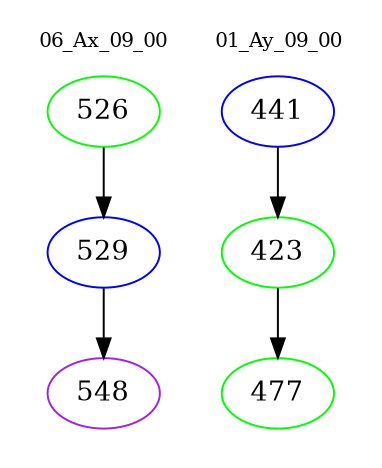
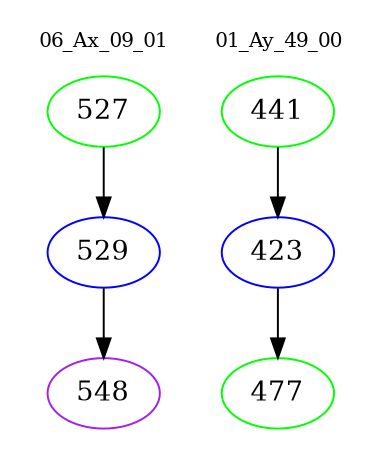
cluster "06_Ax_09_00": label "06_Ax_09_00" -> "06_Ax_09_01"
cluster "01_Ay_09_00": label "01_Ay_09_00" -> "01_Ay_49_00"
node "526": label "526" -> "527"
node "441": color blue -> green
node "423": color green -> blue
